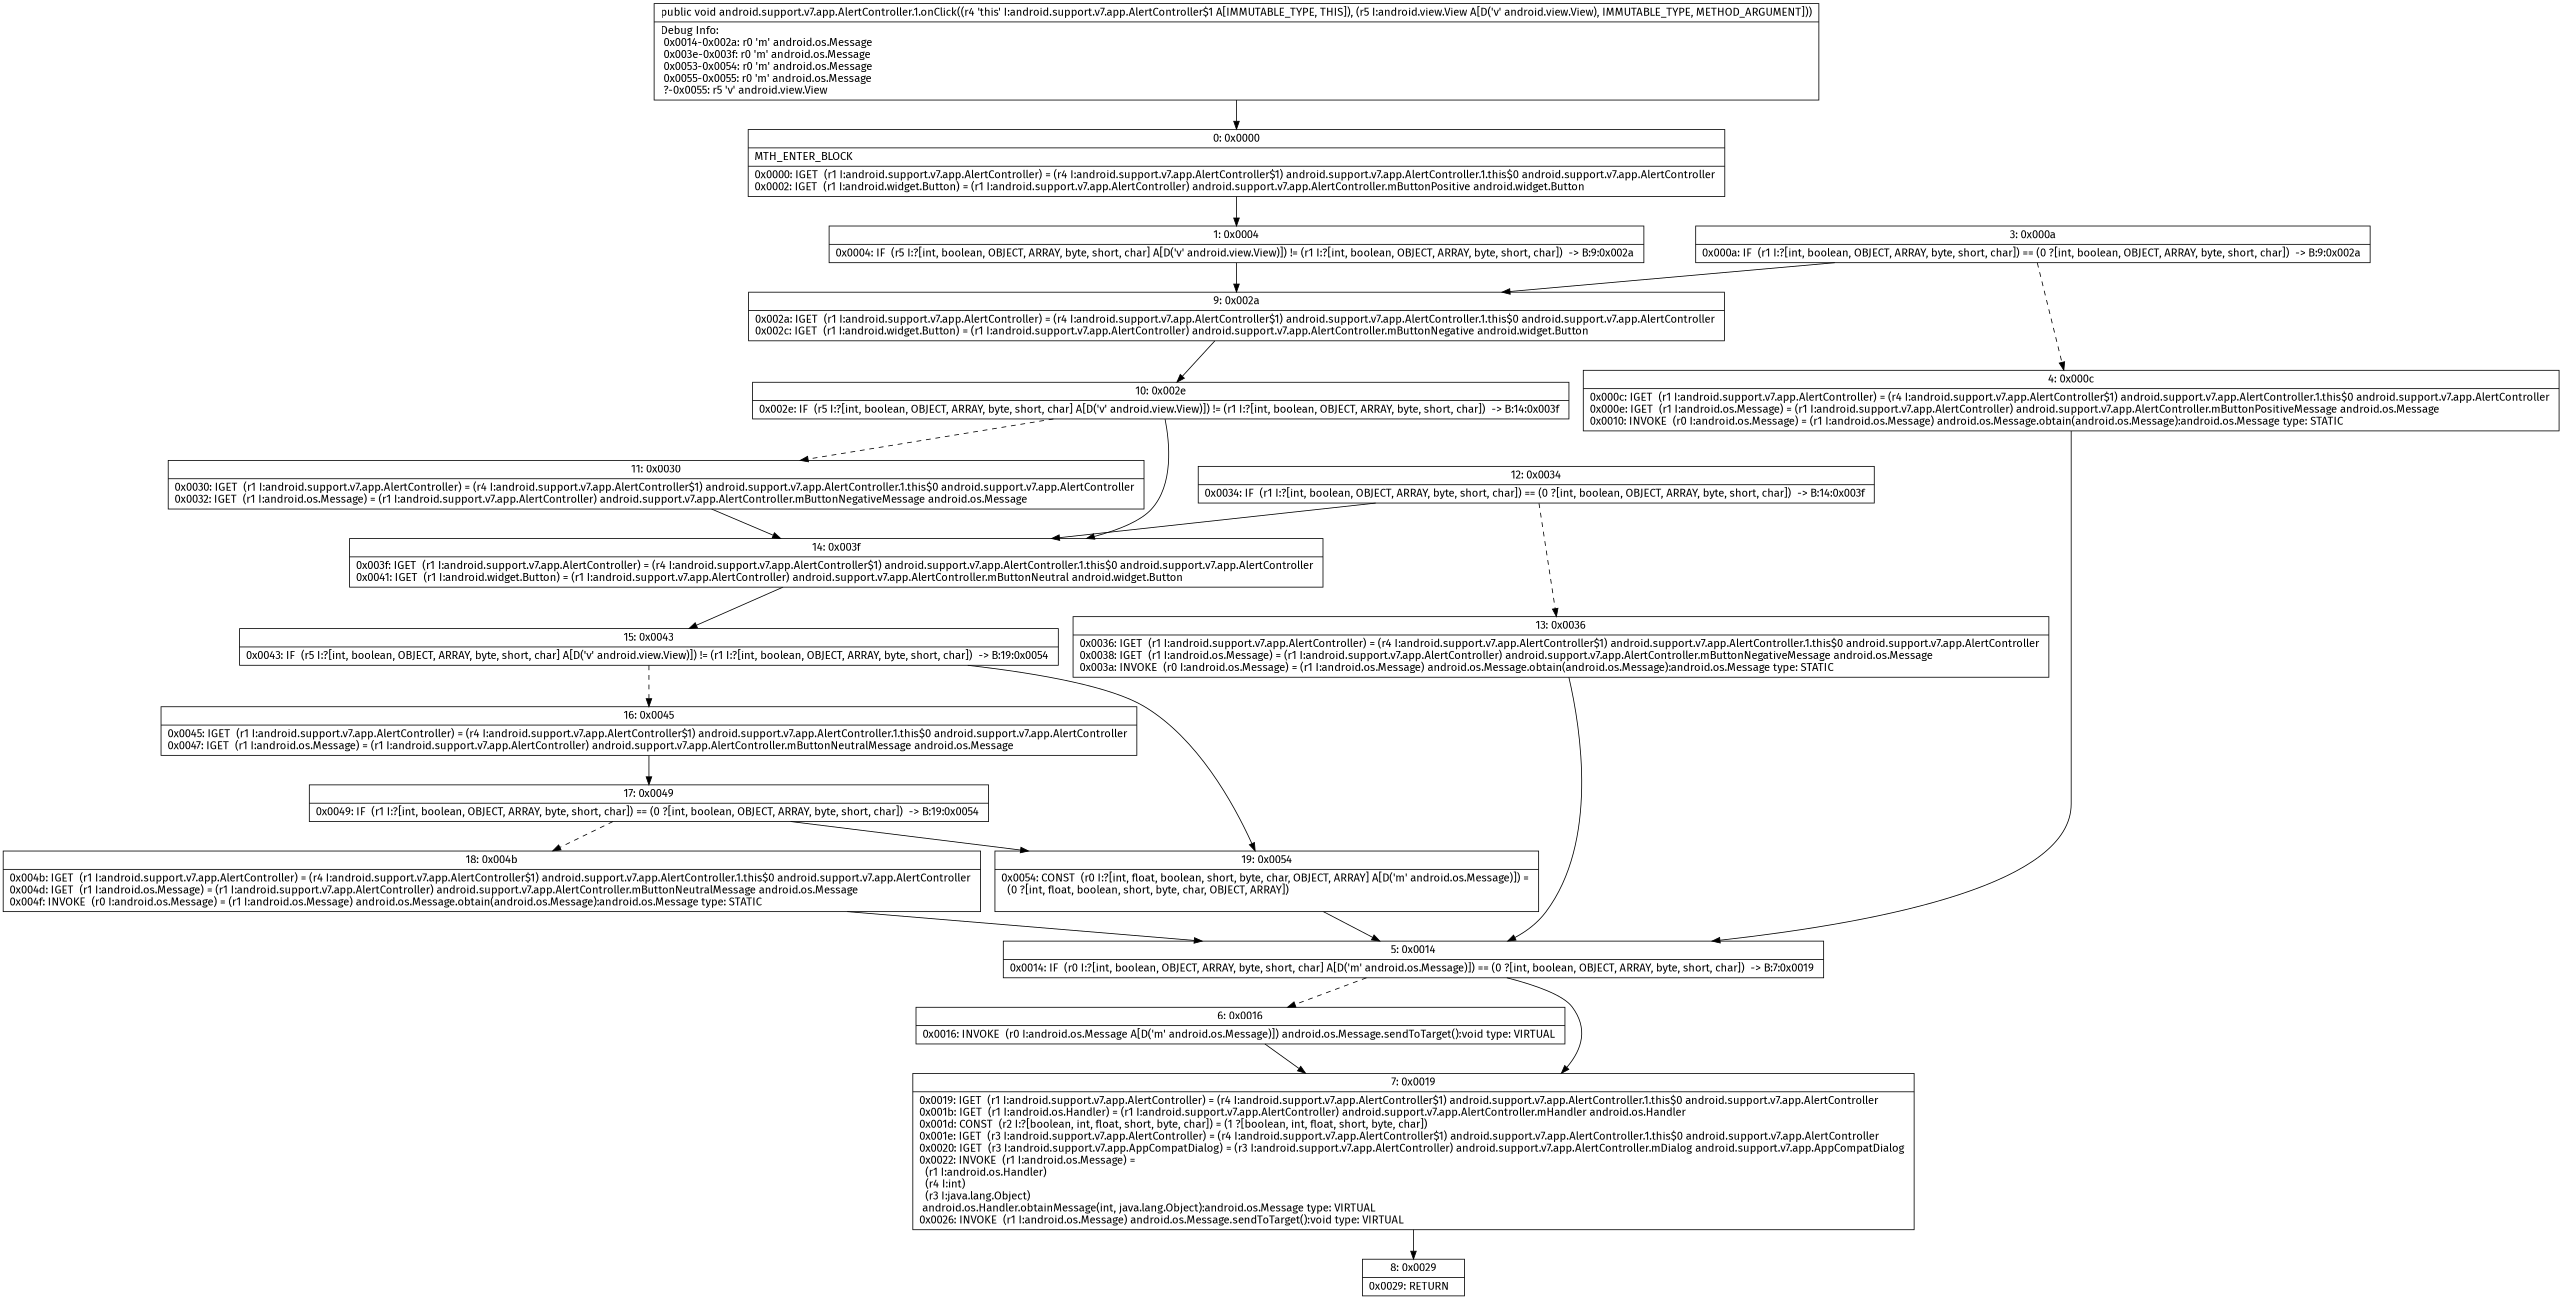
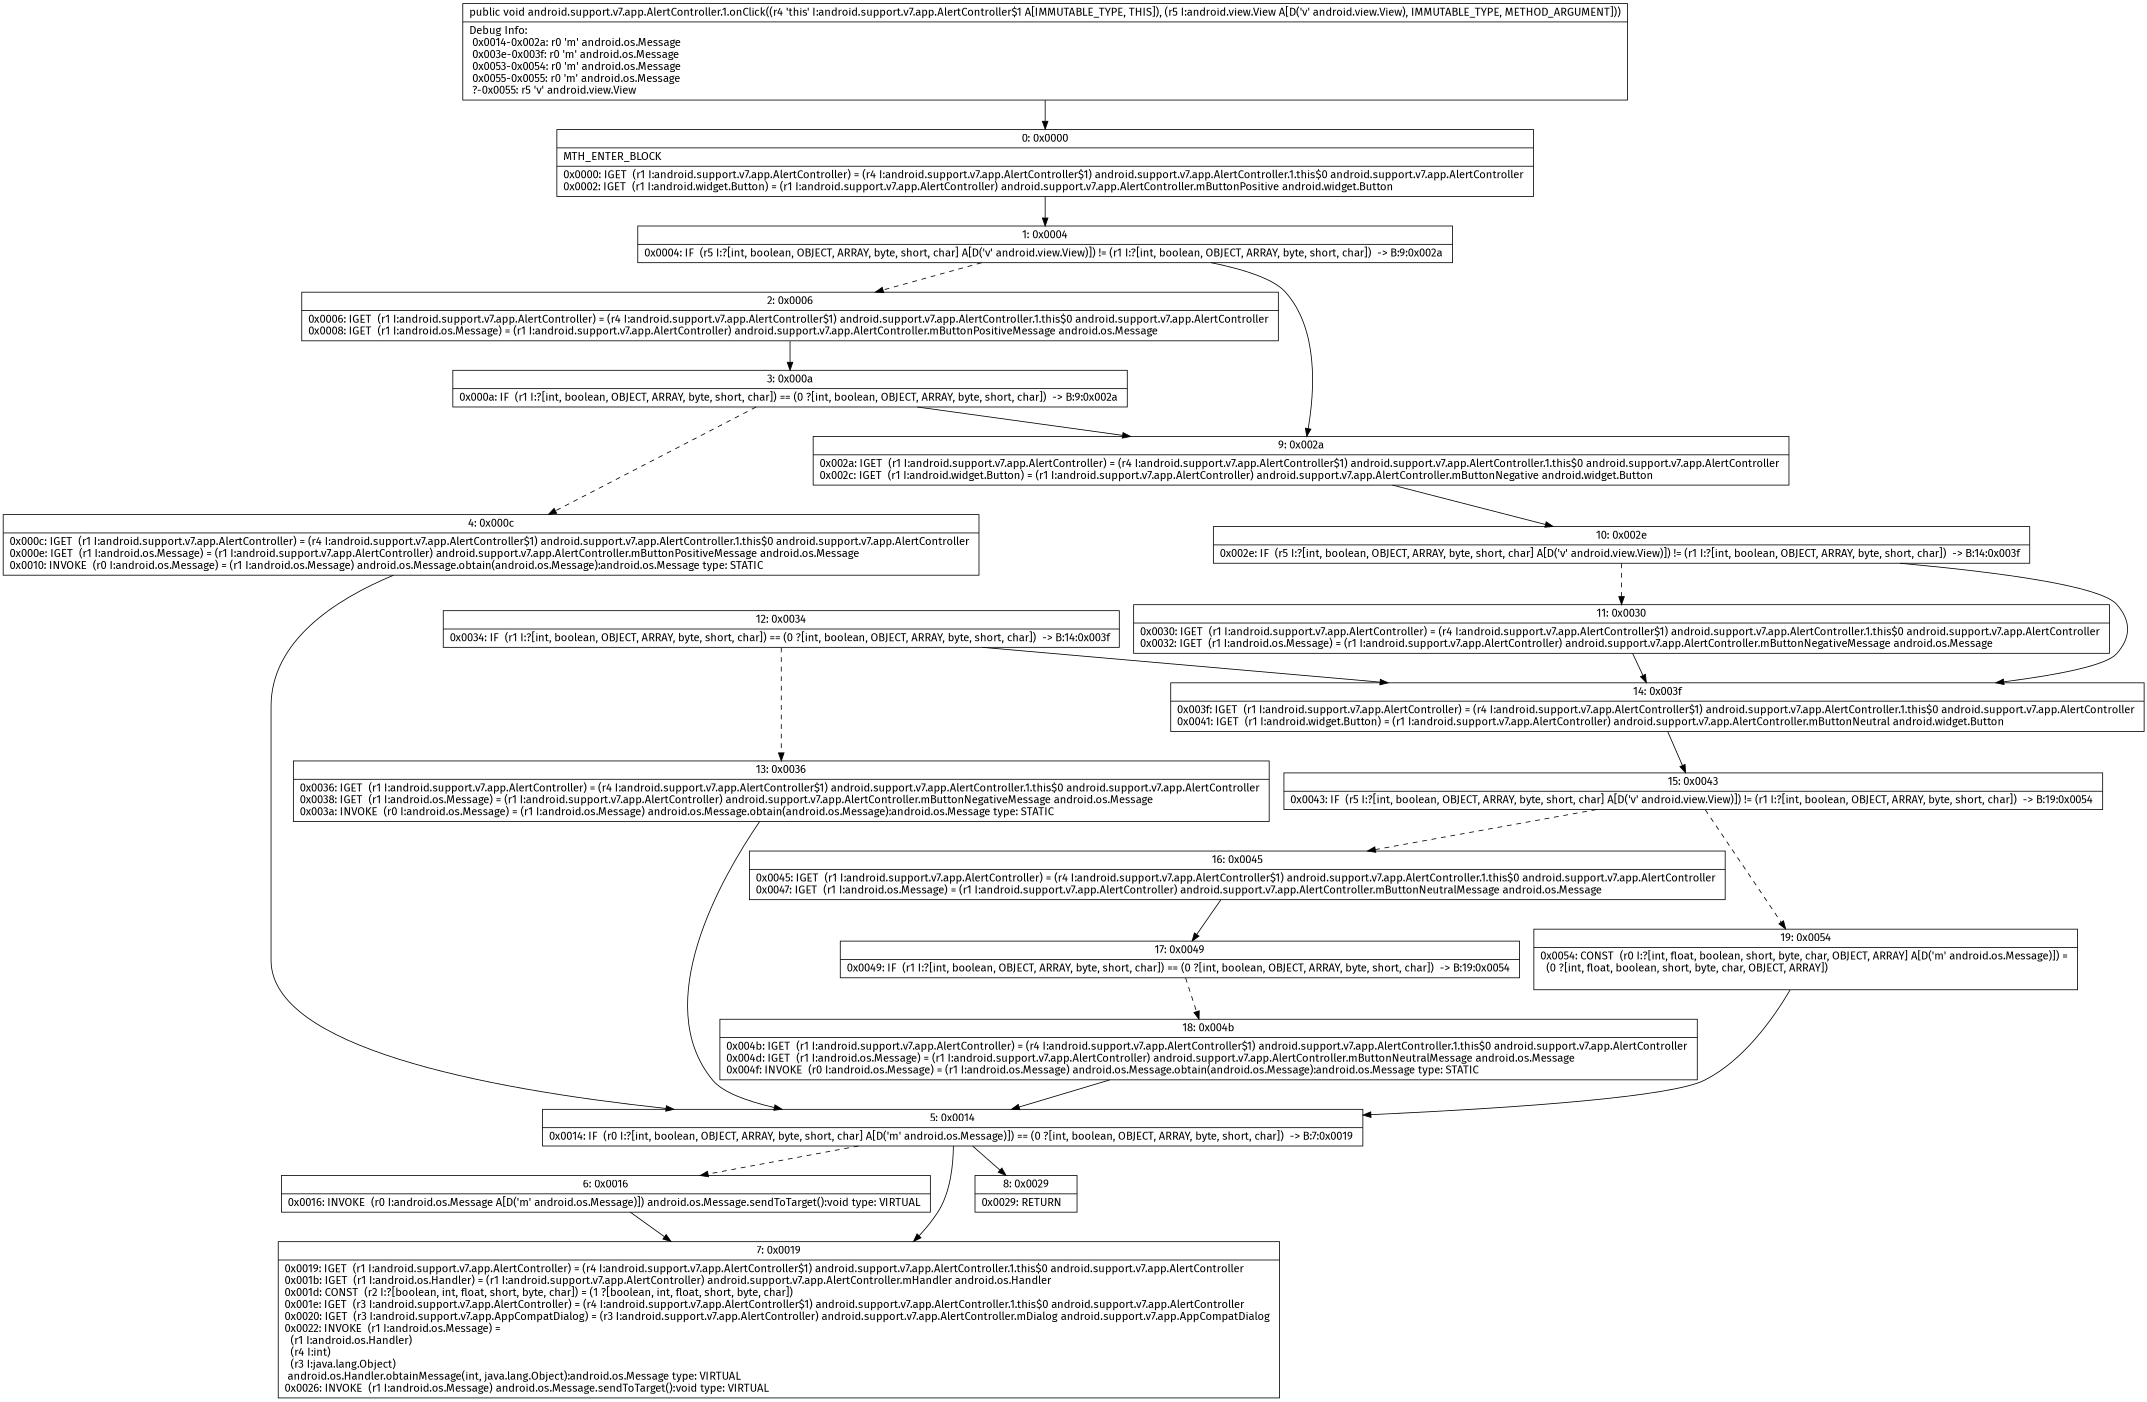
node "2: 0x0006": added
edge "15: 0x0043" -> "19: 0x0054": style solid -> dashed
edge "17: 0x0049" -> "19: 0x0054": removed
edge "7: 0x0019" -> "8: 0x0029": now "5: 0x0014" -> "8: 0x0029"
